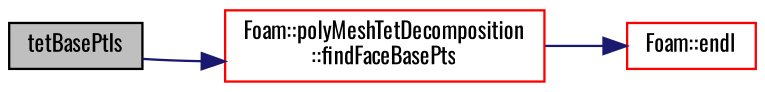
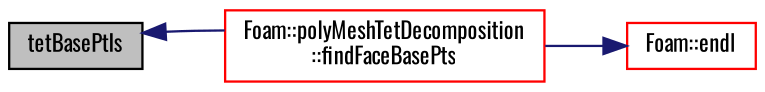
edge "tetBasePtIs" -> "Foam::polyMeshTetDecomposition ::findFaceBasePts": reversed
